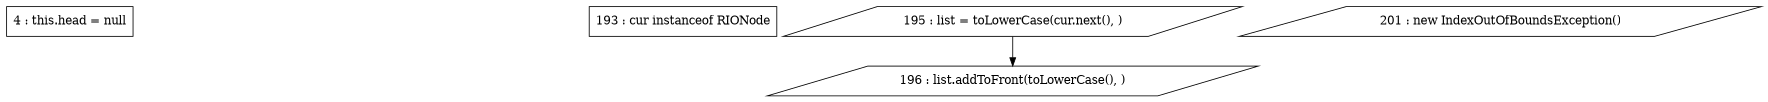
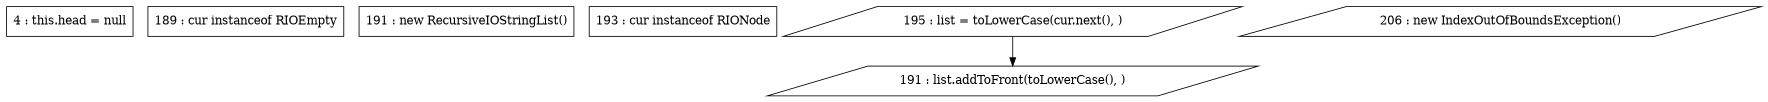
node "189 : cur instanceof RIOEmpty": added
node "191 : new RecursiveIOStringList()": added
node "201 : new IndexOutOfBoundsException()": label "201 : new IndexOutOfBoundsException()" -> "206 : new IndexOutOfBoundsException()"
node "196 : list.addToFront(toLowerCase(), )": label "196 : list.addToFront(toLowerCase(), )" -> "191 : list.addToFront(toLowerCase(), )"
